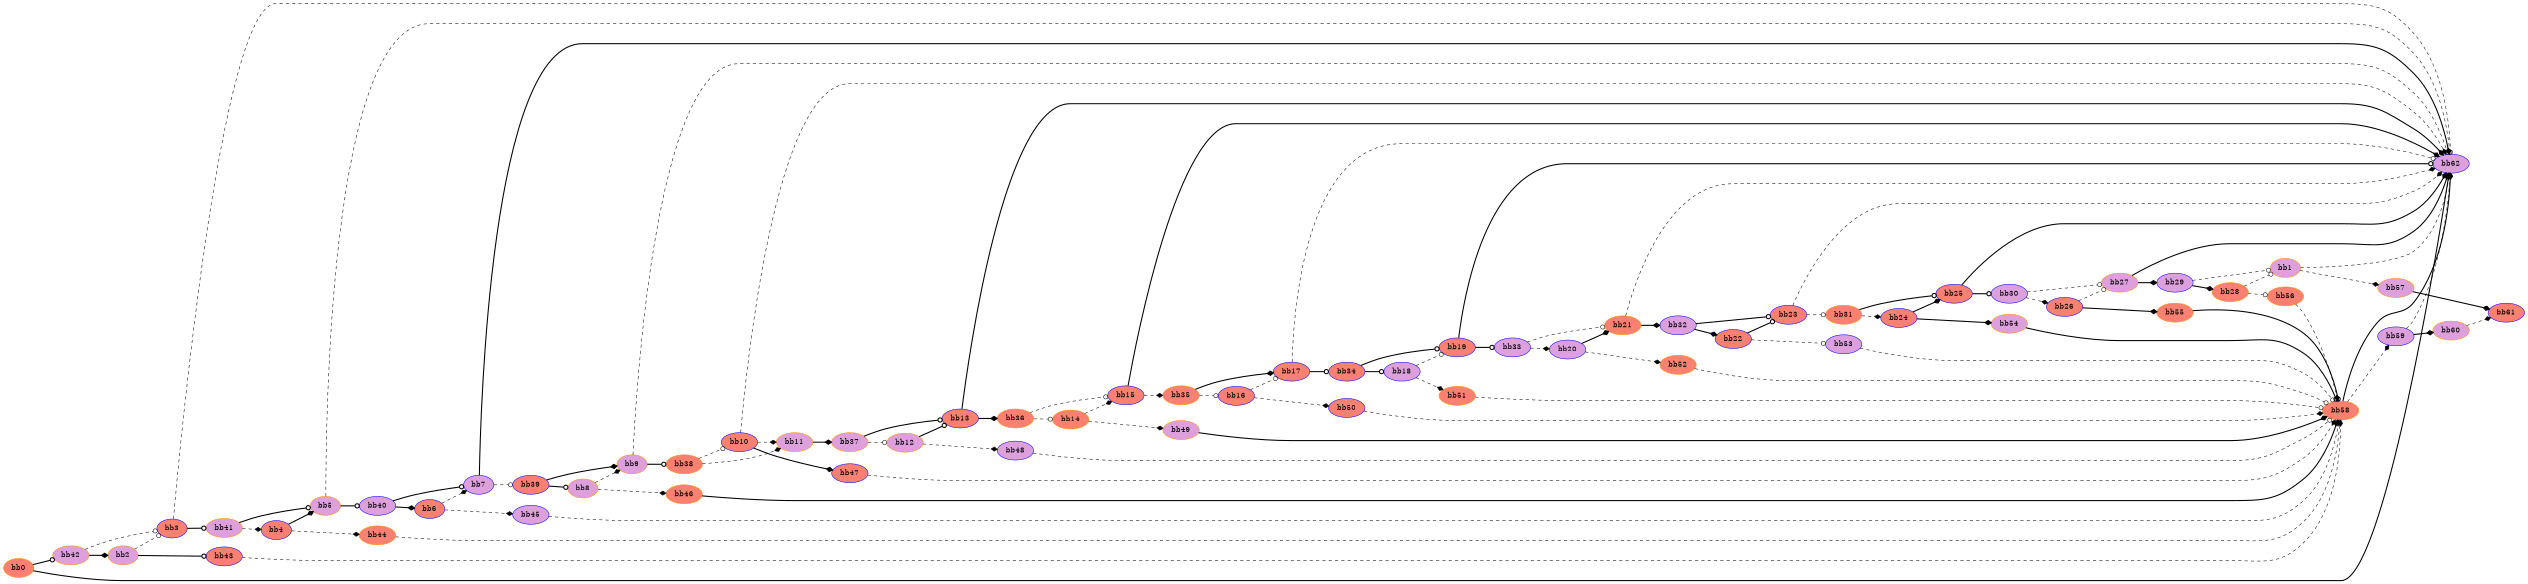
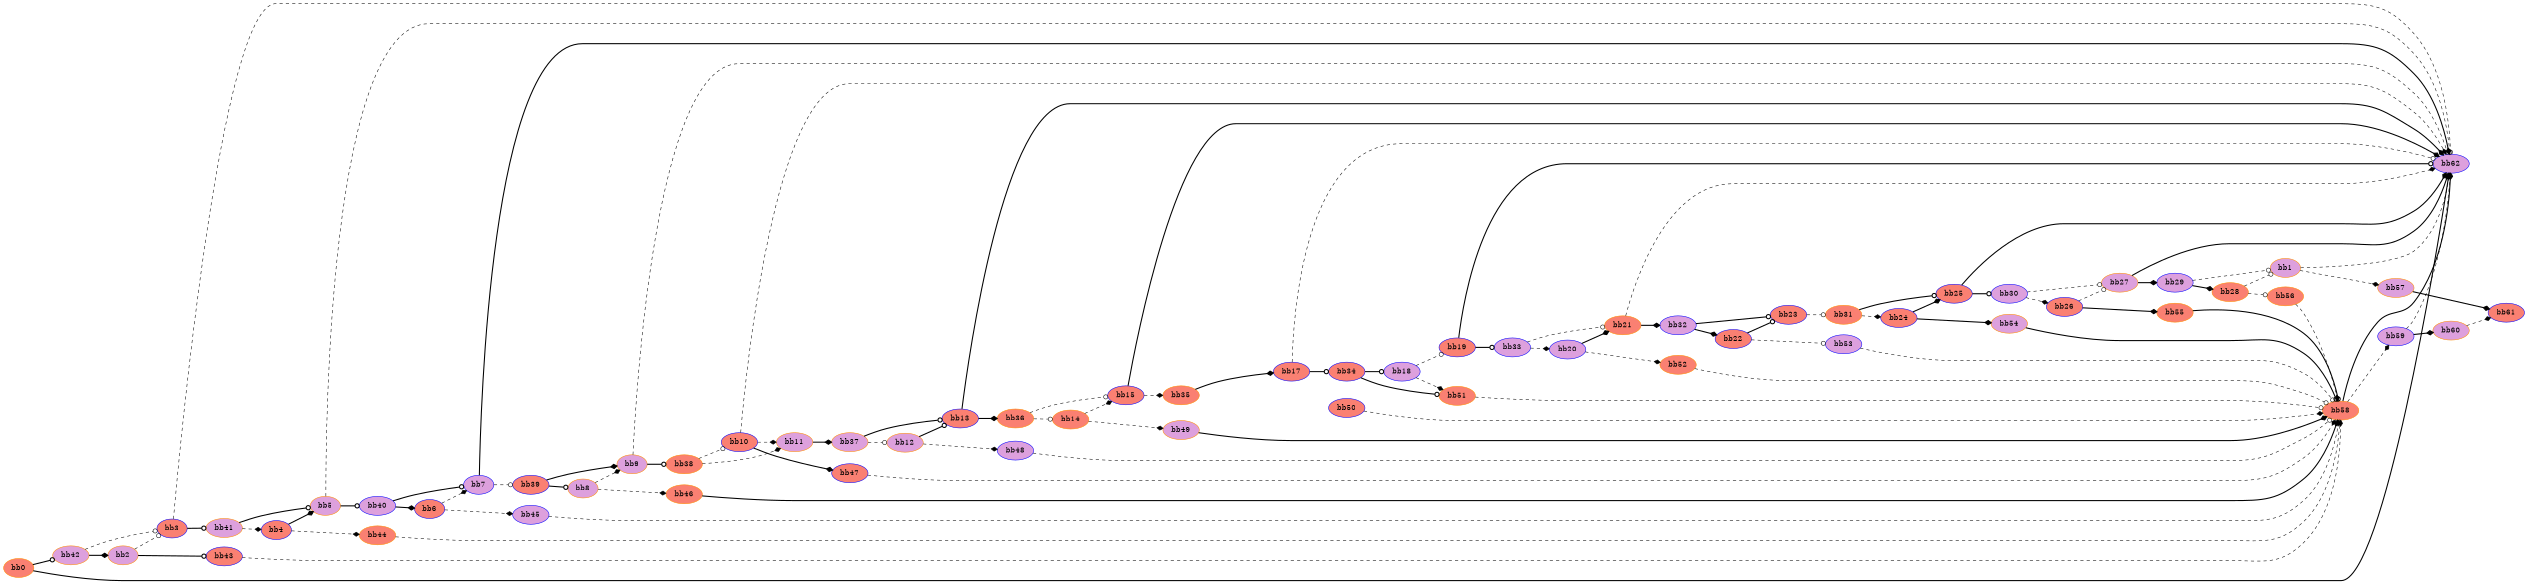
edge "bb23" -> "bb62": removed
edge "bb34" -> "bb19": now "bb34" -> "bb51"
node "bb16": removed
